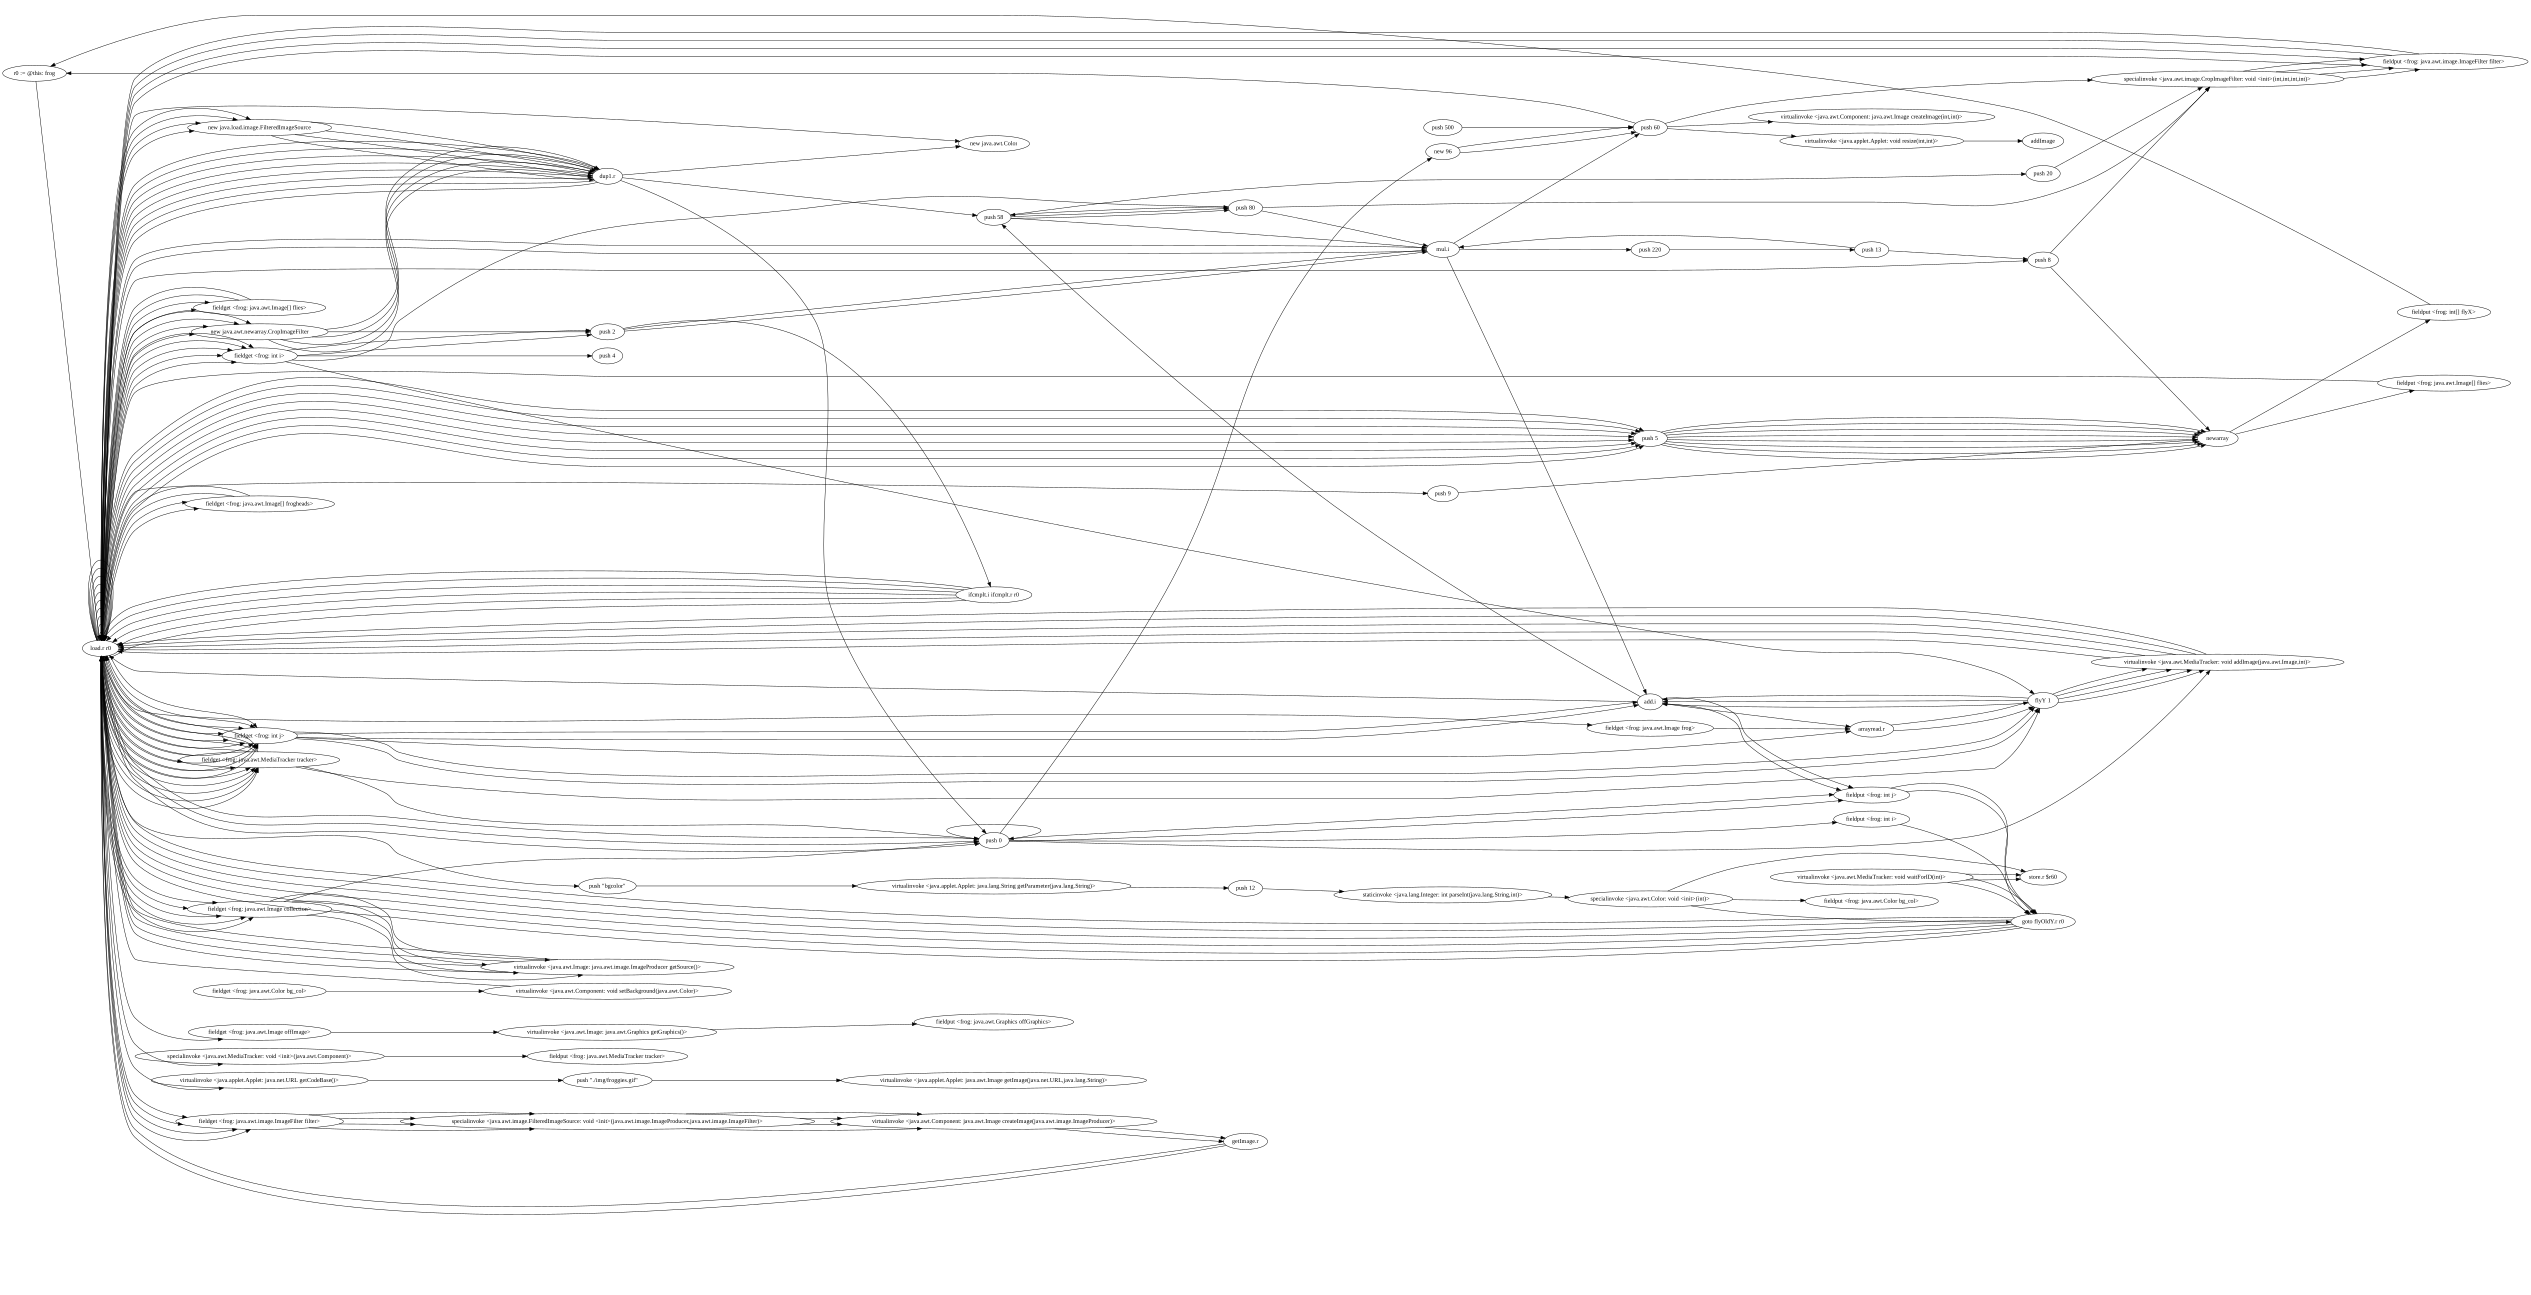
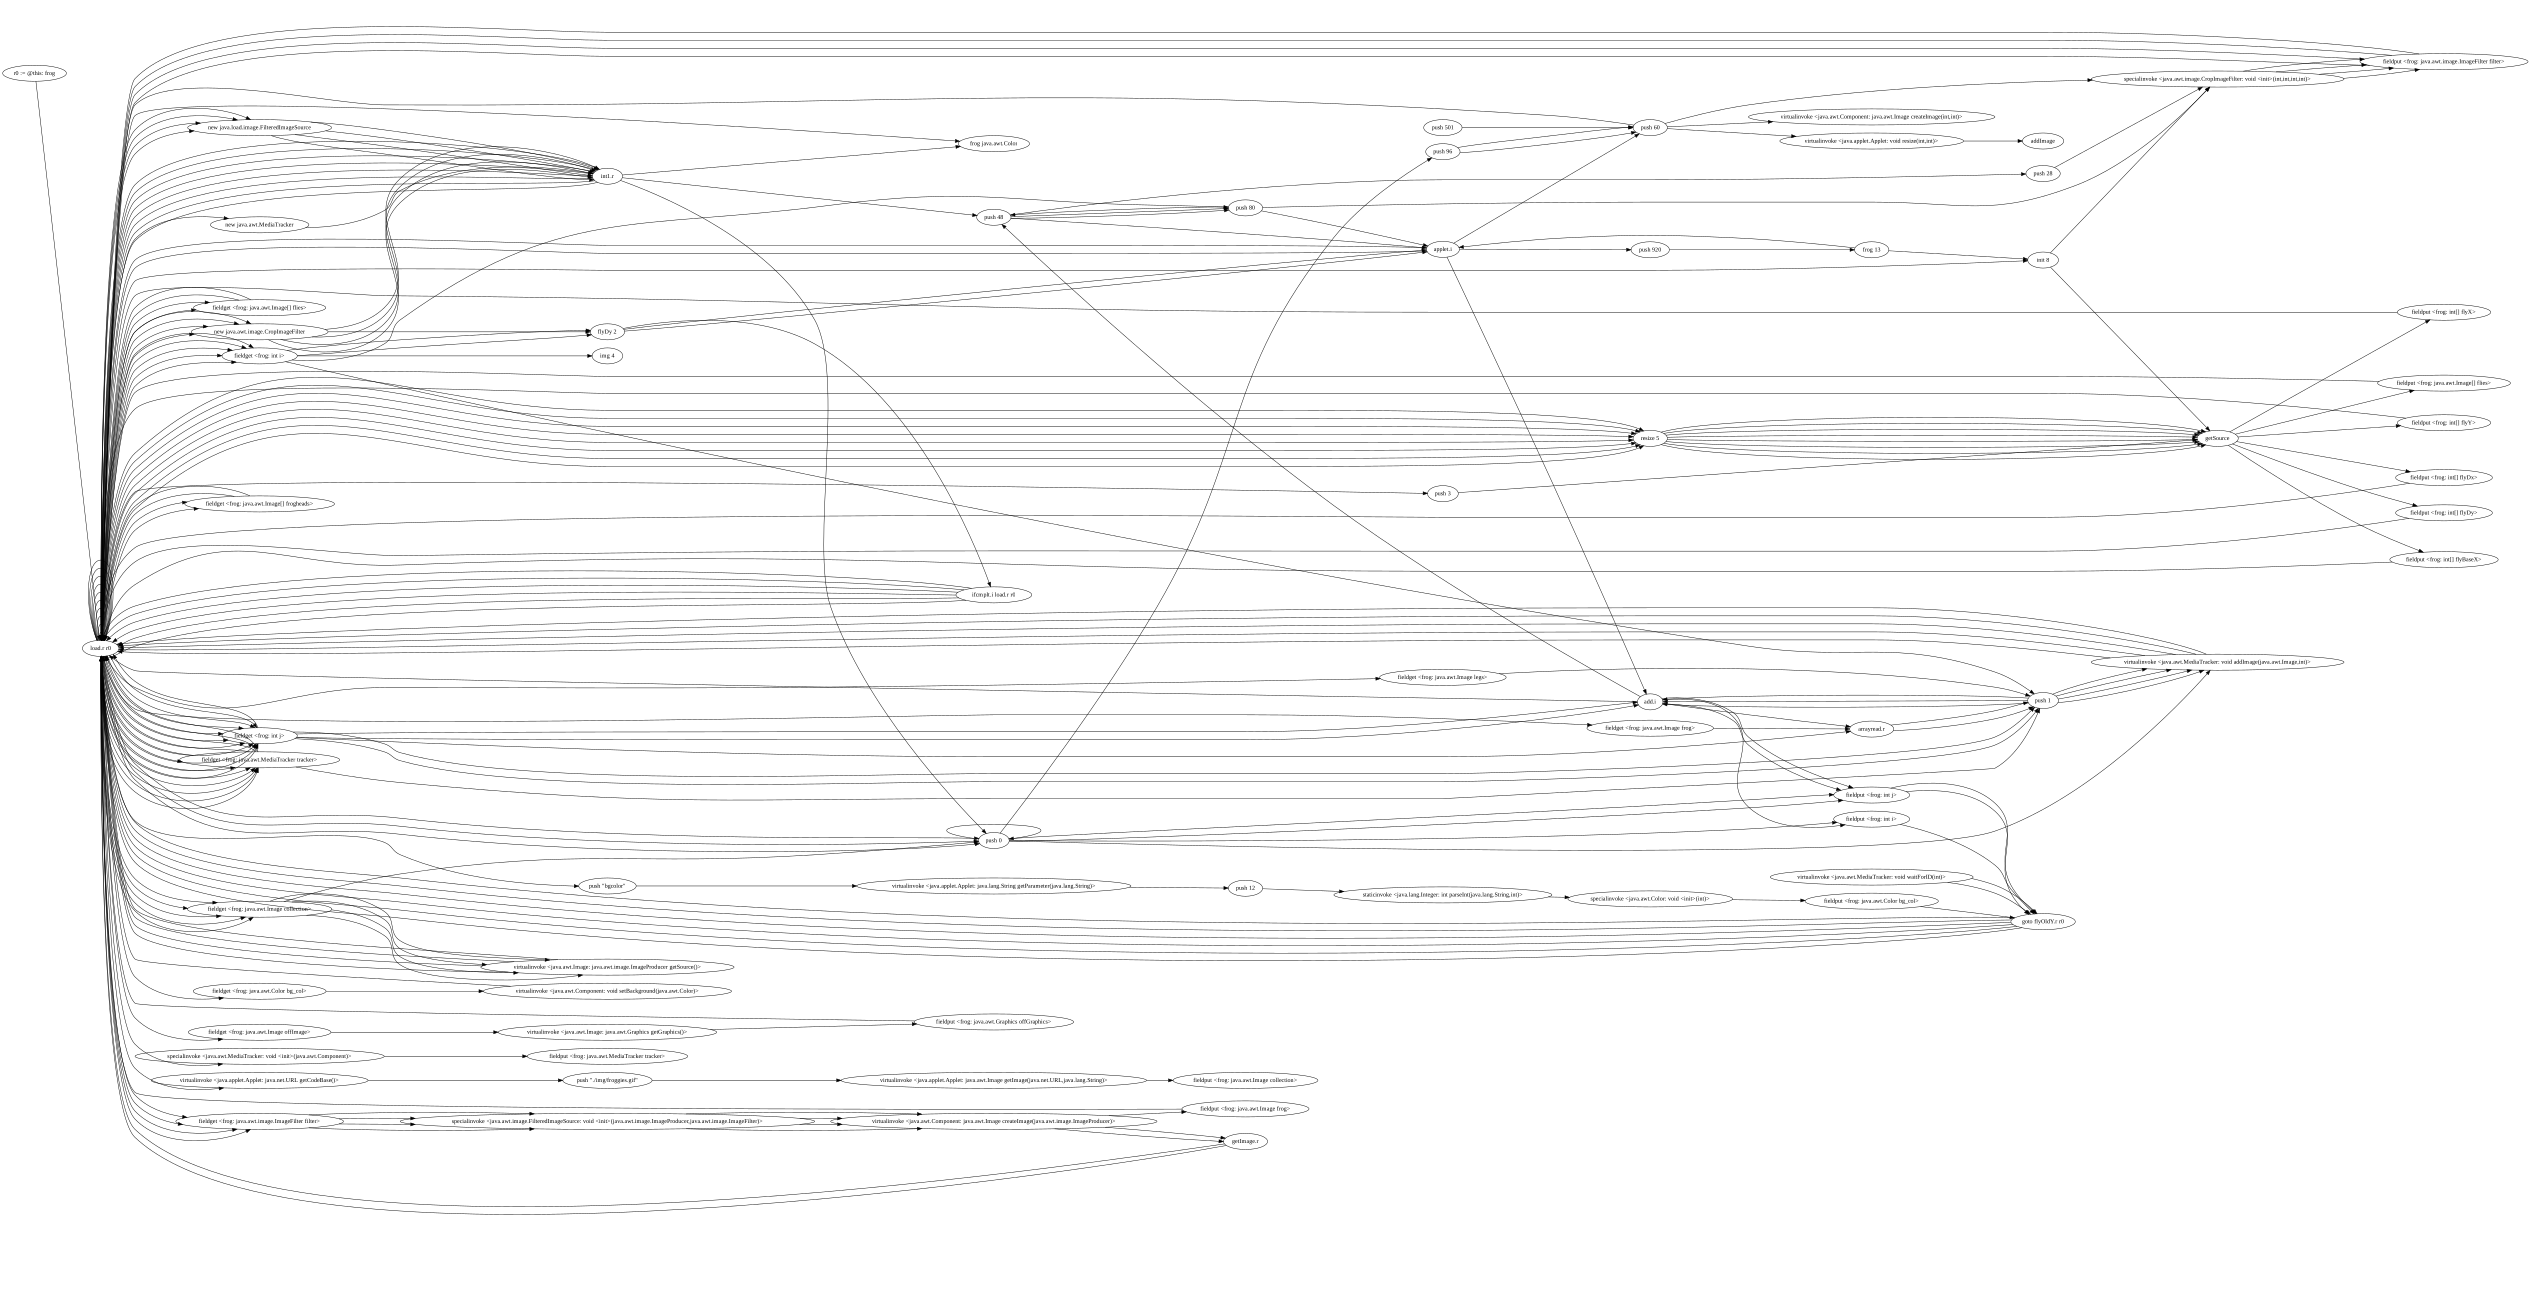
edge "fieldput <frog: int[] flyX>" -> "r0 := @this: frog": now "fieldput <frog: int[] flyX>" -> "load.r r0"
edge "push 60" -> "r0 := @this: frog": now "push 60" -> "load.r r0"
node "push 500": label "push 500" -> "push 501"
node "new java.awt.Color": label "new java.awt.Color" -> "frog java.awt.Color"
node "new 96": label "new 96" -> "push 96"
node "push 20": label "push 20" -> "push 28"
node "dup1.r": label "dup1.r" -> "int1.r"
node "push 58": label "push 58" -> "push 48"
node "new java.awt.MediaTracker": added
node "mul.i": label "mul.i" -> "applet.i"
node "push 220": label "push 220" -> "push 920"
node "push 13": label "push 13" -> "frog 13"
node "push 8": label "push 8" -> "init 8"
node "new java.awt.newarray.CropImageFilter": label "new java.awt.newarray.CropImageFilter" -> "new java.awt.image.CropImageFilter"
node "push 2": label "push 2" -> "flyDy 2"
node "push 4": label "push 4" -> "img 4"
node "fieldput <frog: int[] flyY>": added
node "push 5": label "push 5" -> "resize 5"
node "newarray": label "newarray" -> "getSource"
node "fieldput <frog: int[] flyDx>": added
node "push 9": label "push 9" -> "push 3"
node "fieldput <frog: int[] flyDy>": added
node "fieldput <frog: int[] flyBaseX>": added
node "ifcmplt.i ifcmplt.r r0": label "ifcmplt.i ifcmplt.r r0" -> "ifcmplt.i load.r r0"
node "fieldget <frog: java.awt.Image legs>": added
edge "fieldget <frog: int j>" -> "load.r r0": added
node "flyY 1": label "flyY 1" -> "push 1"
edge "add.i" -> "fieldput <frog: int i>": added
edge "fieldget <frog: java.awt.MediaTracker tracker>" -> "push 0": removed
node "store.r $r60": removed
edge "specialinvoke <java.awt.Color: void <init>(int)>" -> "goto flyOldY.r r0": now "fieldput <frog: java.awt.Color bg_col>" -> "goto flyOldY.r r0"
edge "load.r r0" -> "fieldget <frog: java.awt.Color bg_col>": added
edge "fieldput <frog: java.awt.Graphics offGraphics>" -> "load.r r0": added
node "fieldput <frog: java.awt.Image collection>": added
node "fieldput <frog: java.awt.Image frog>": added
